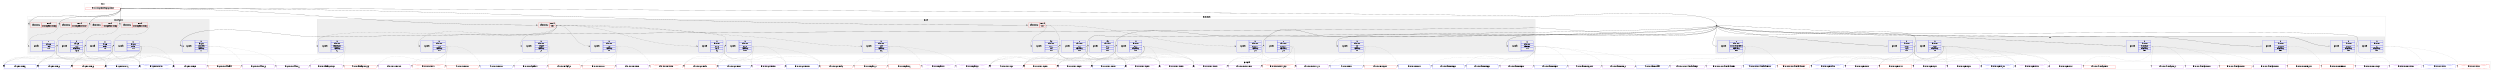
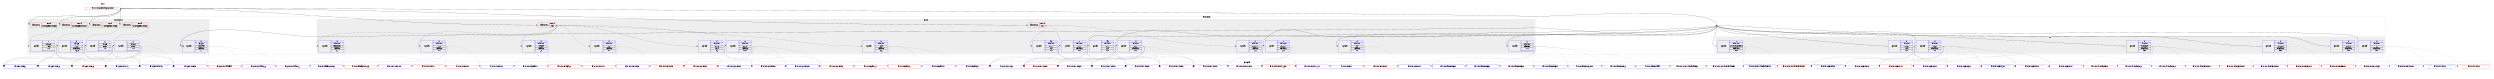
node "dev-python/keystoneauth-2.4.2": added
